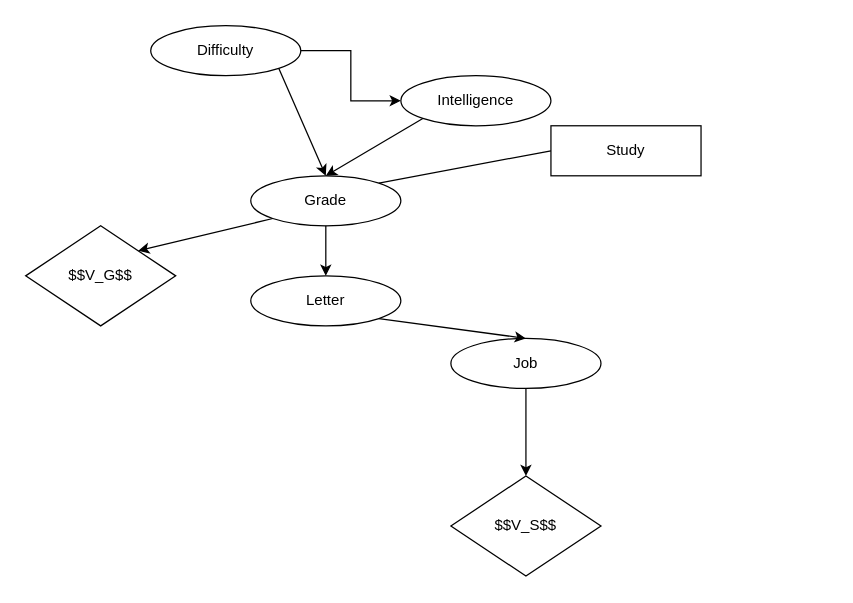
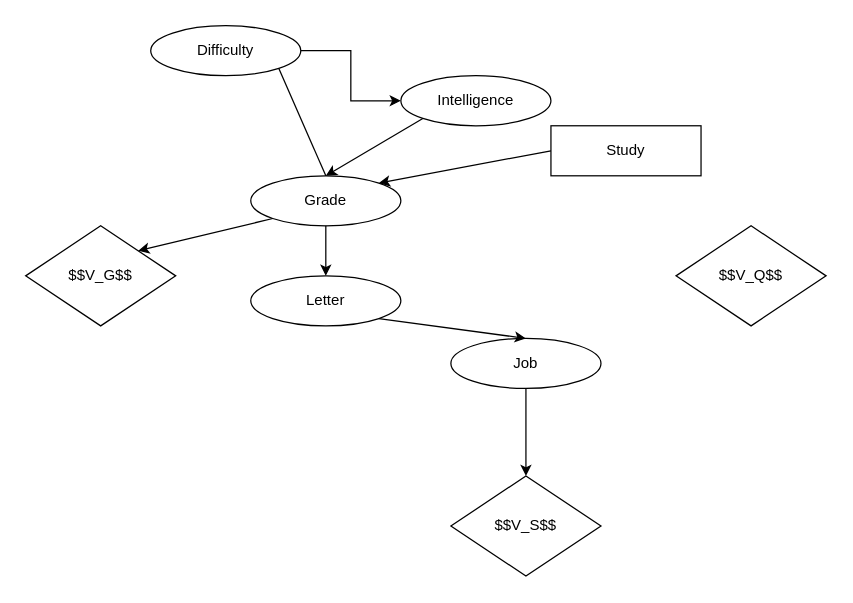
edge "Difficulty" -> "Grade": arrowhead classic -> none
edge "Study" -- "Grade": arrowhead none -> classic
node "$$V_Q$$": added
